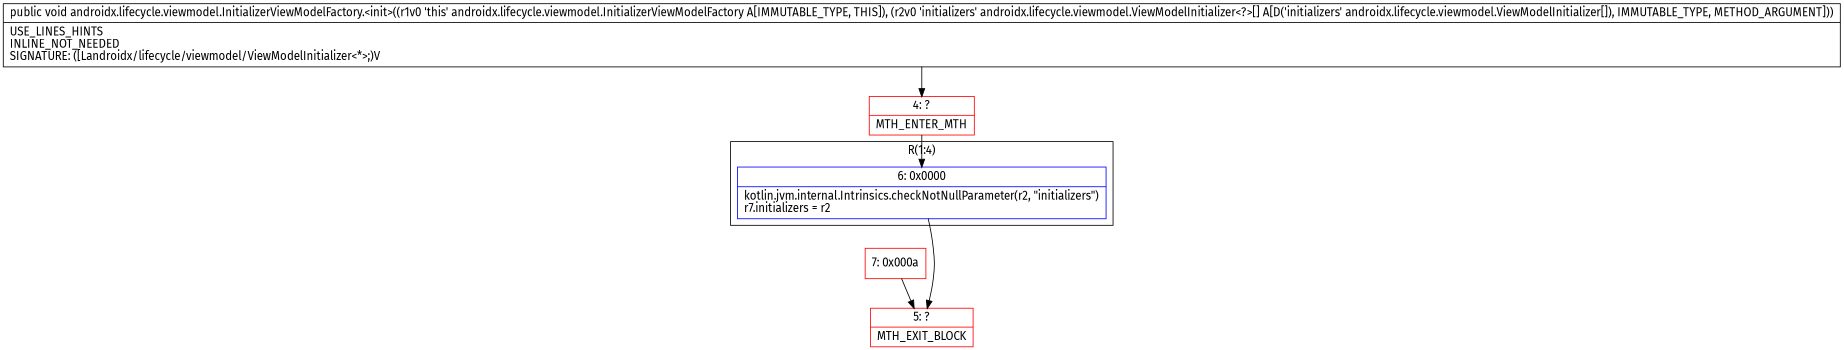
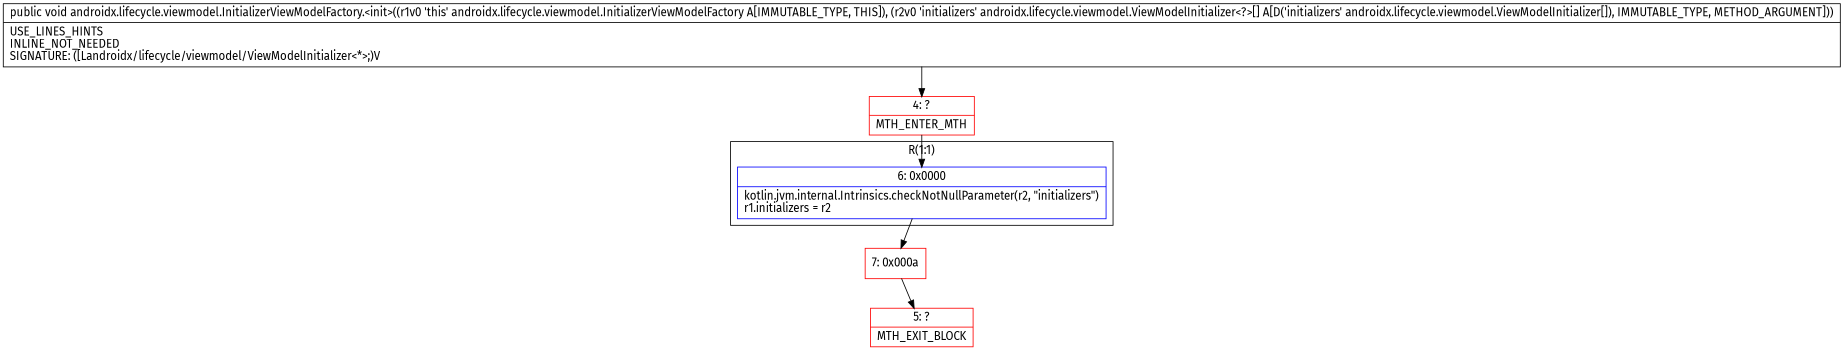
cluster "R(1:4)": label "R(1:4)" -> "R(1:1)"
node "6: 0x0000": text "r7.initializers = r2" -> "r1.initializers = r2"
edge "6: 0x0000" -> "5: ?": now "6: 0x0000" -> "7: 0x000a"
